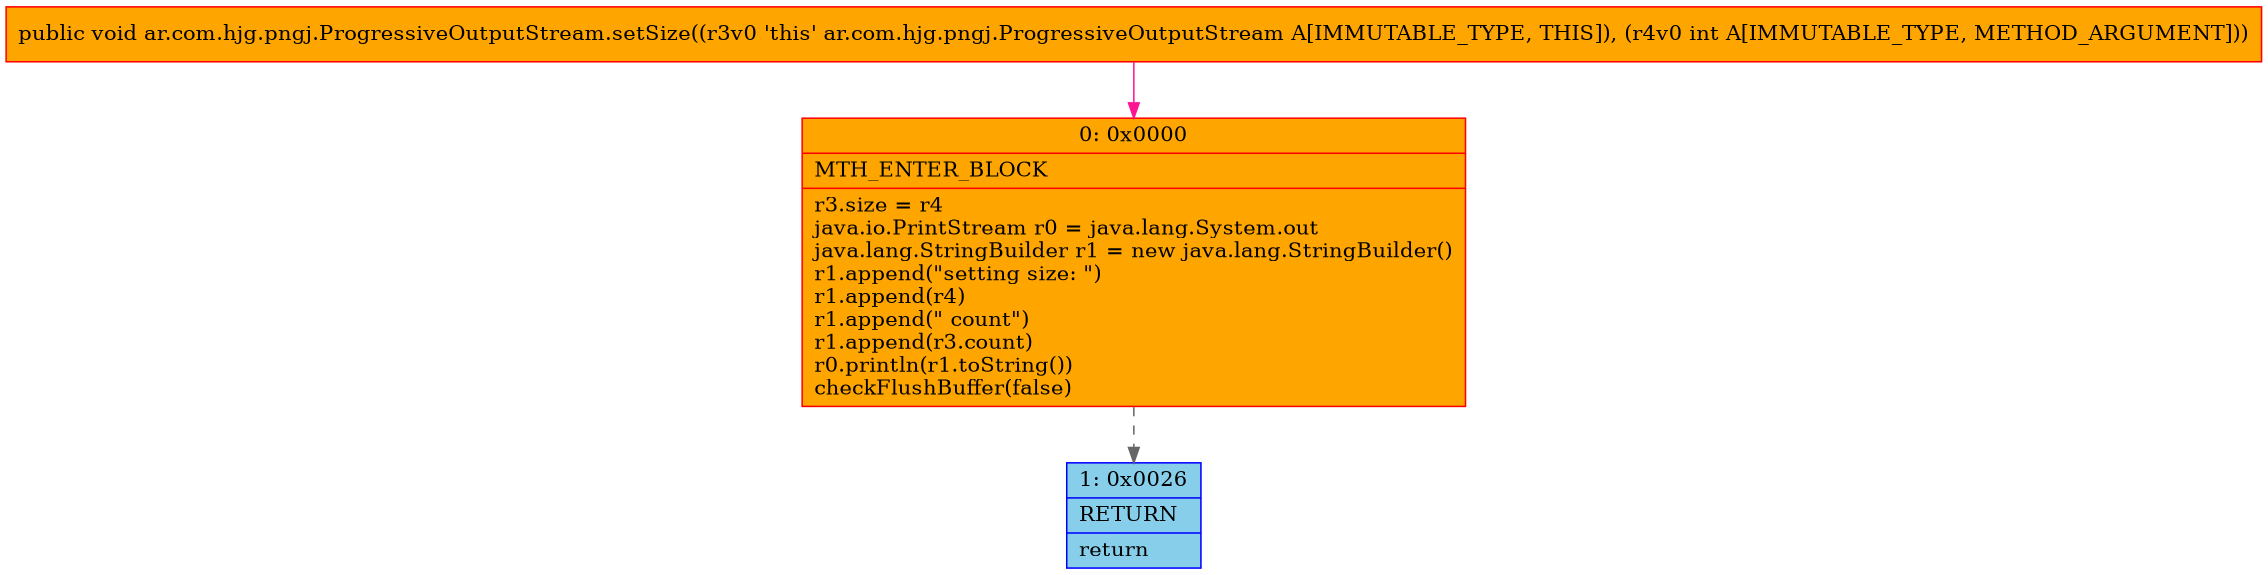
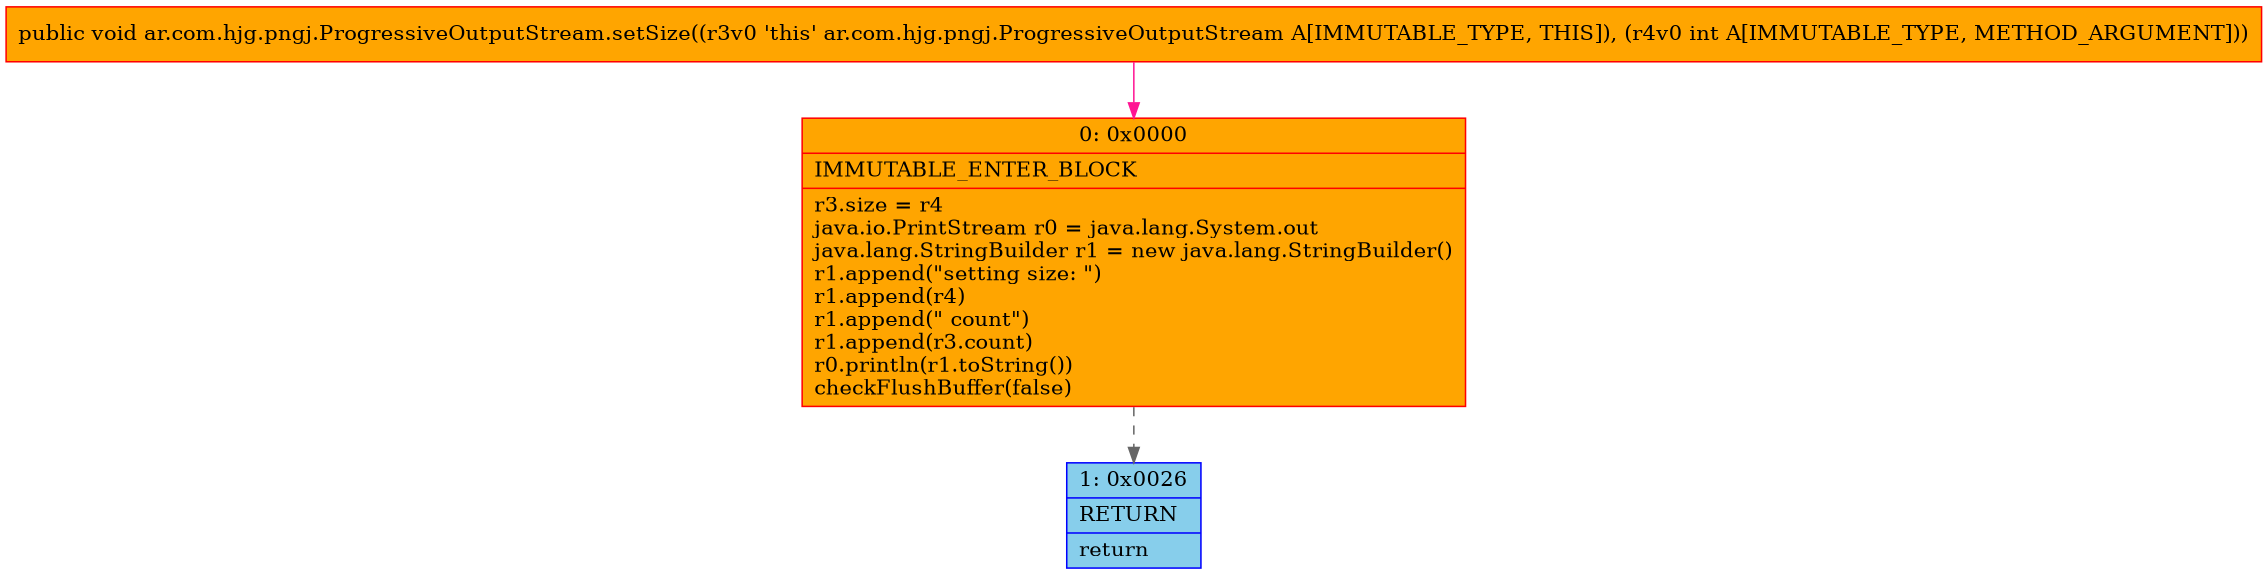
node "0: 0x0000": text "MTH_ENTER_BLOCK" -> "IMMUTABLE_ENTER_BLOCK"
